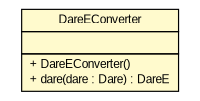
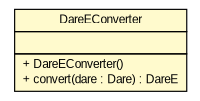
node "DareEConverter": text "+ dare(dare : Dare) : DareE" -> "+ convert(dare : Dare) : DareE"
